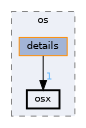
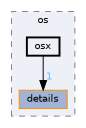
edge "details" -> "osx": reversed
